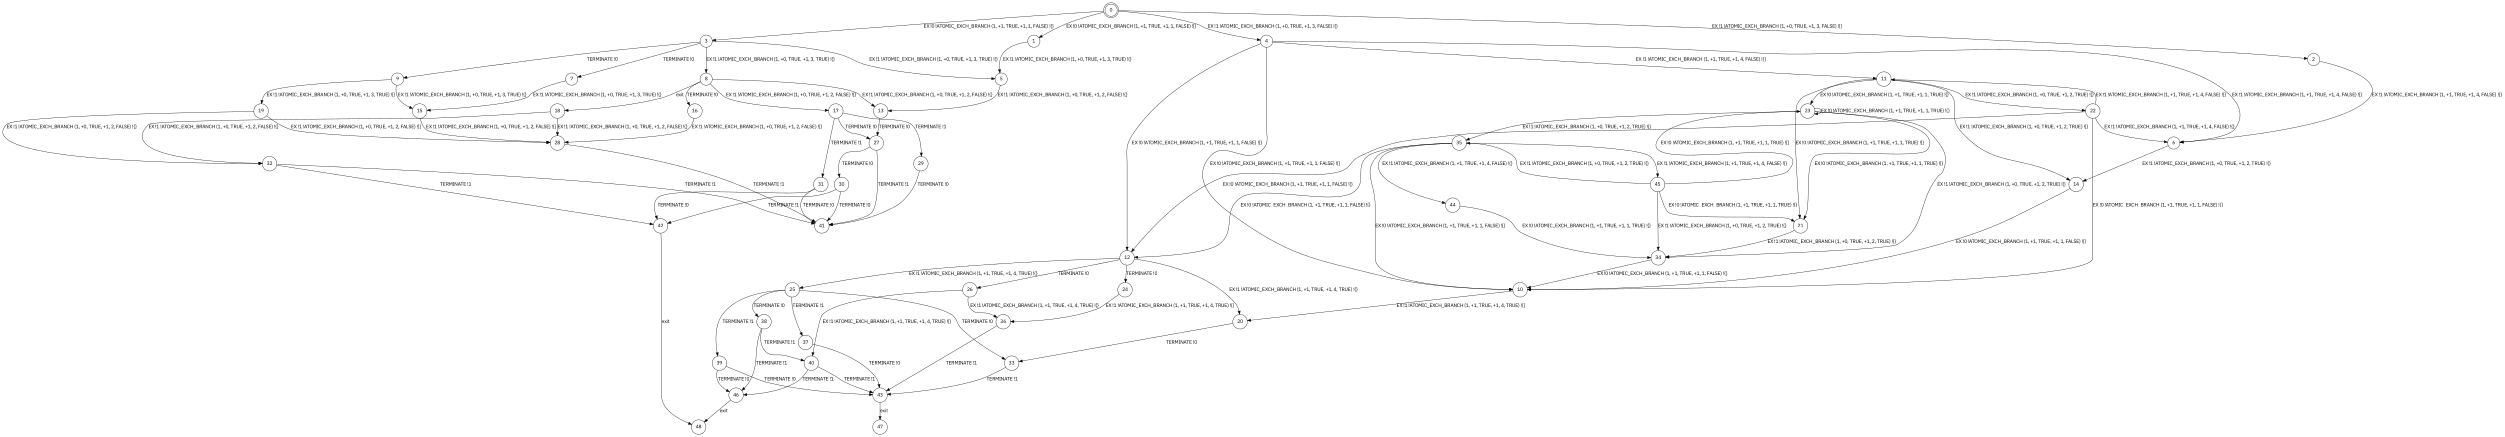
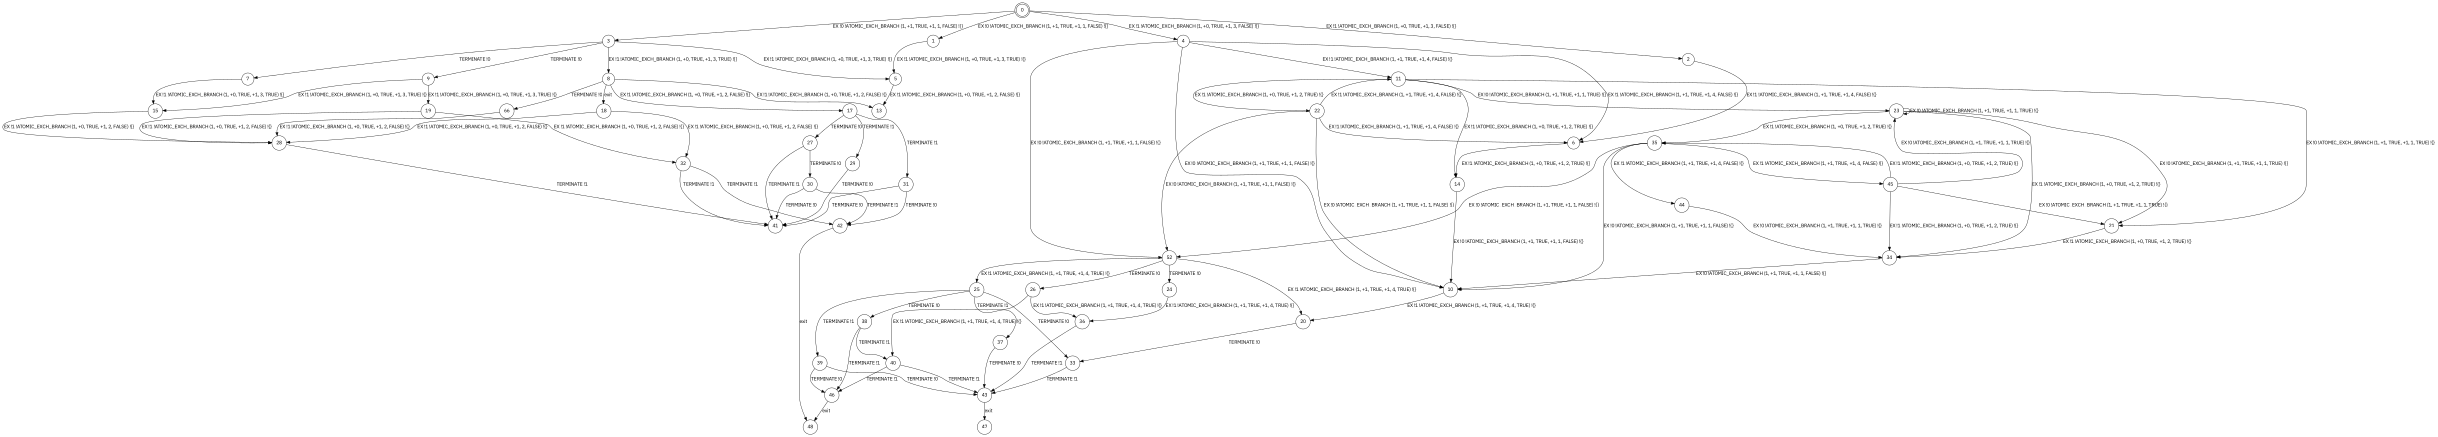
node "16": label "16" -> "66"
edge "13" -> "27": removed, label "TERMINATE !0"
node "12": label "12" -> "52"
